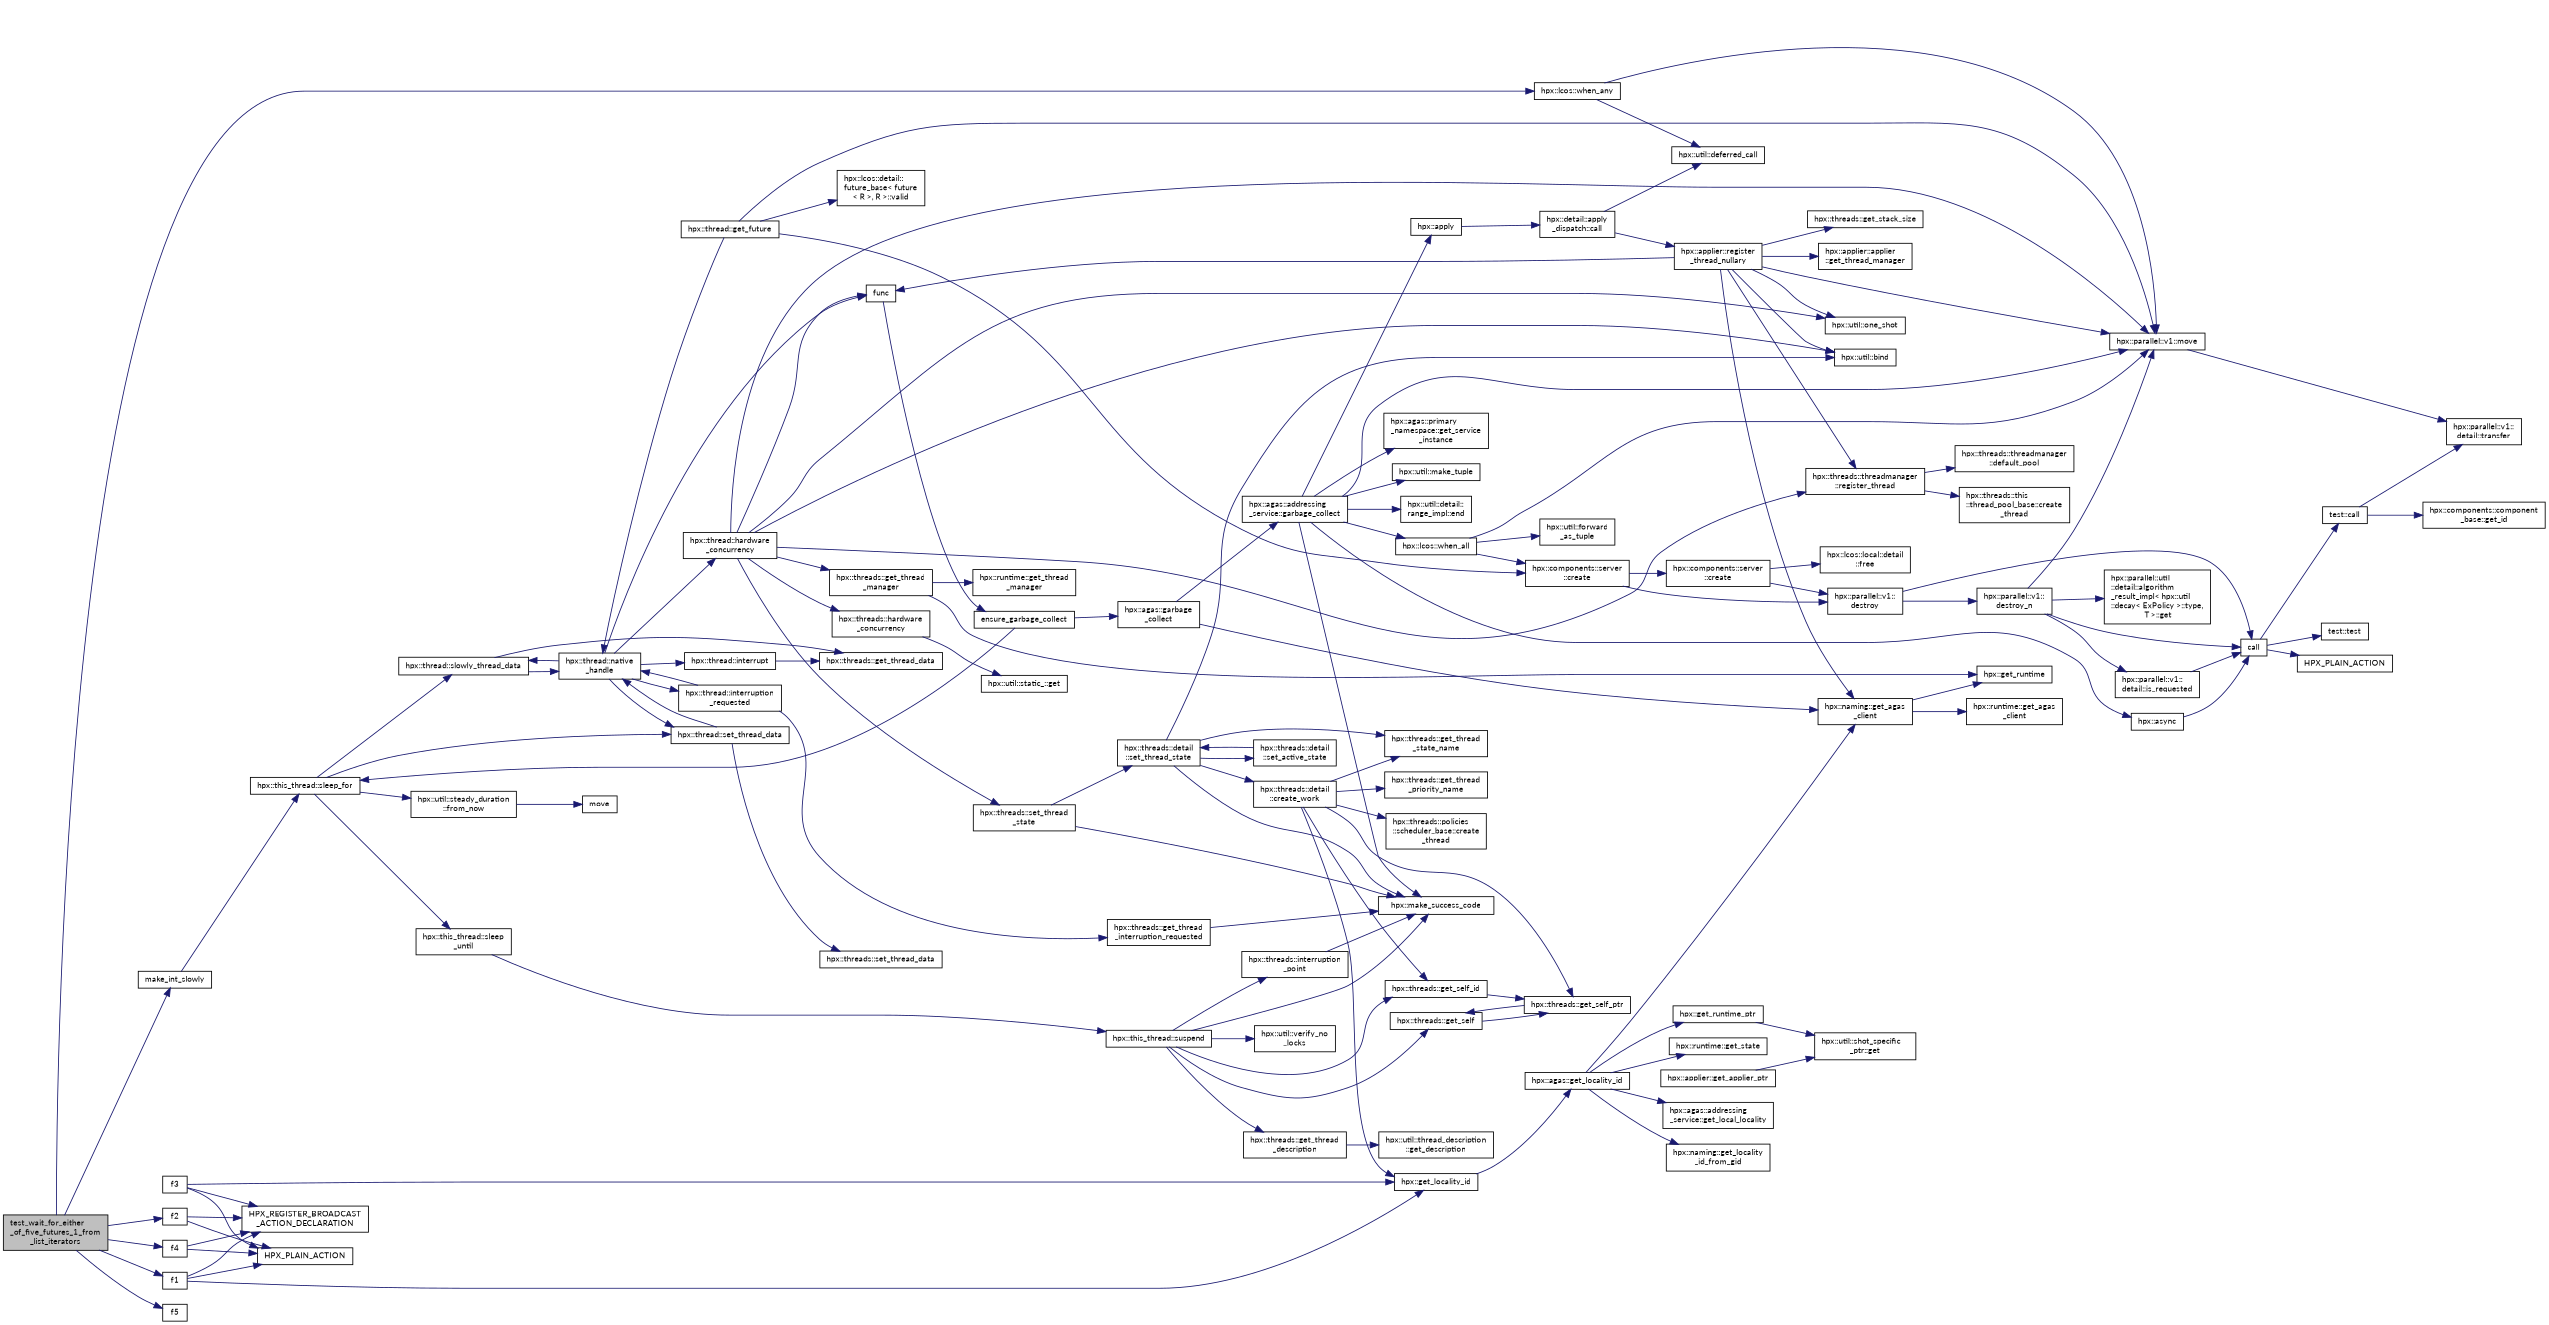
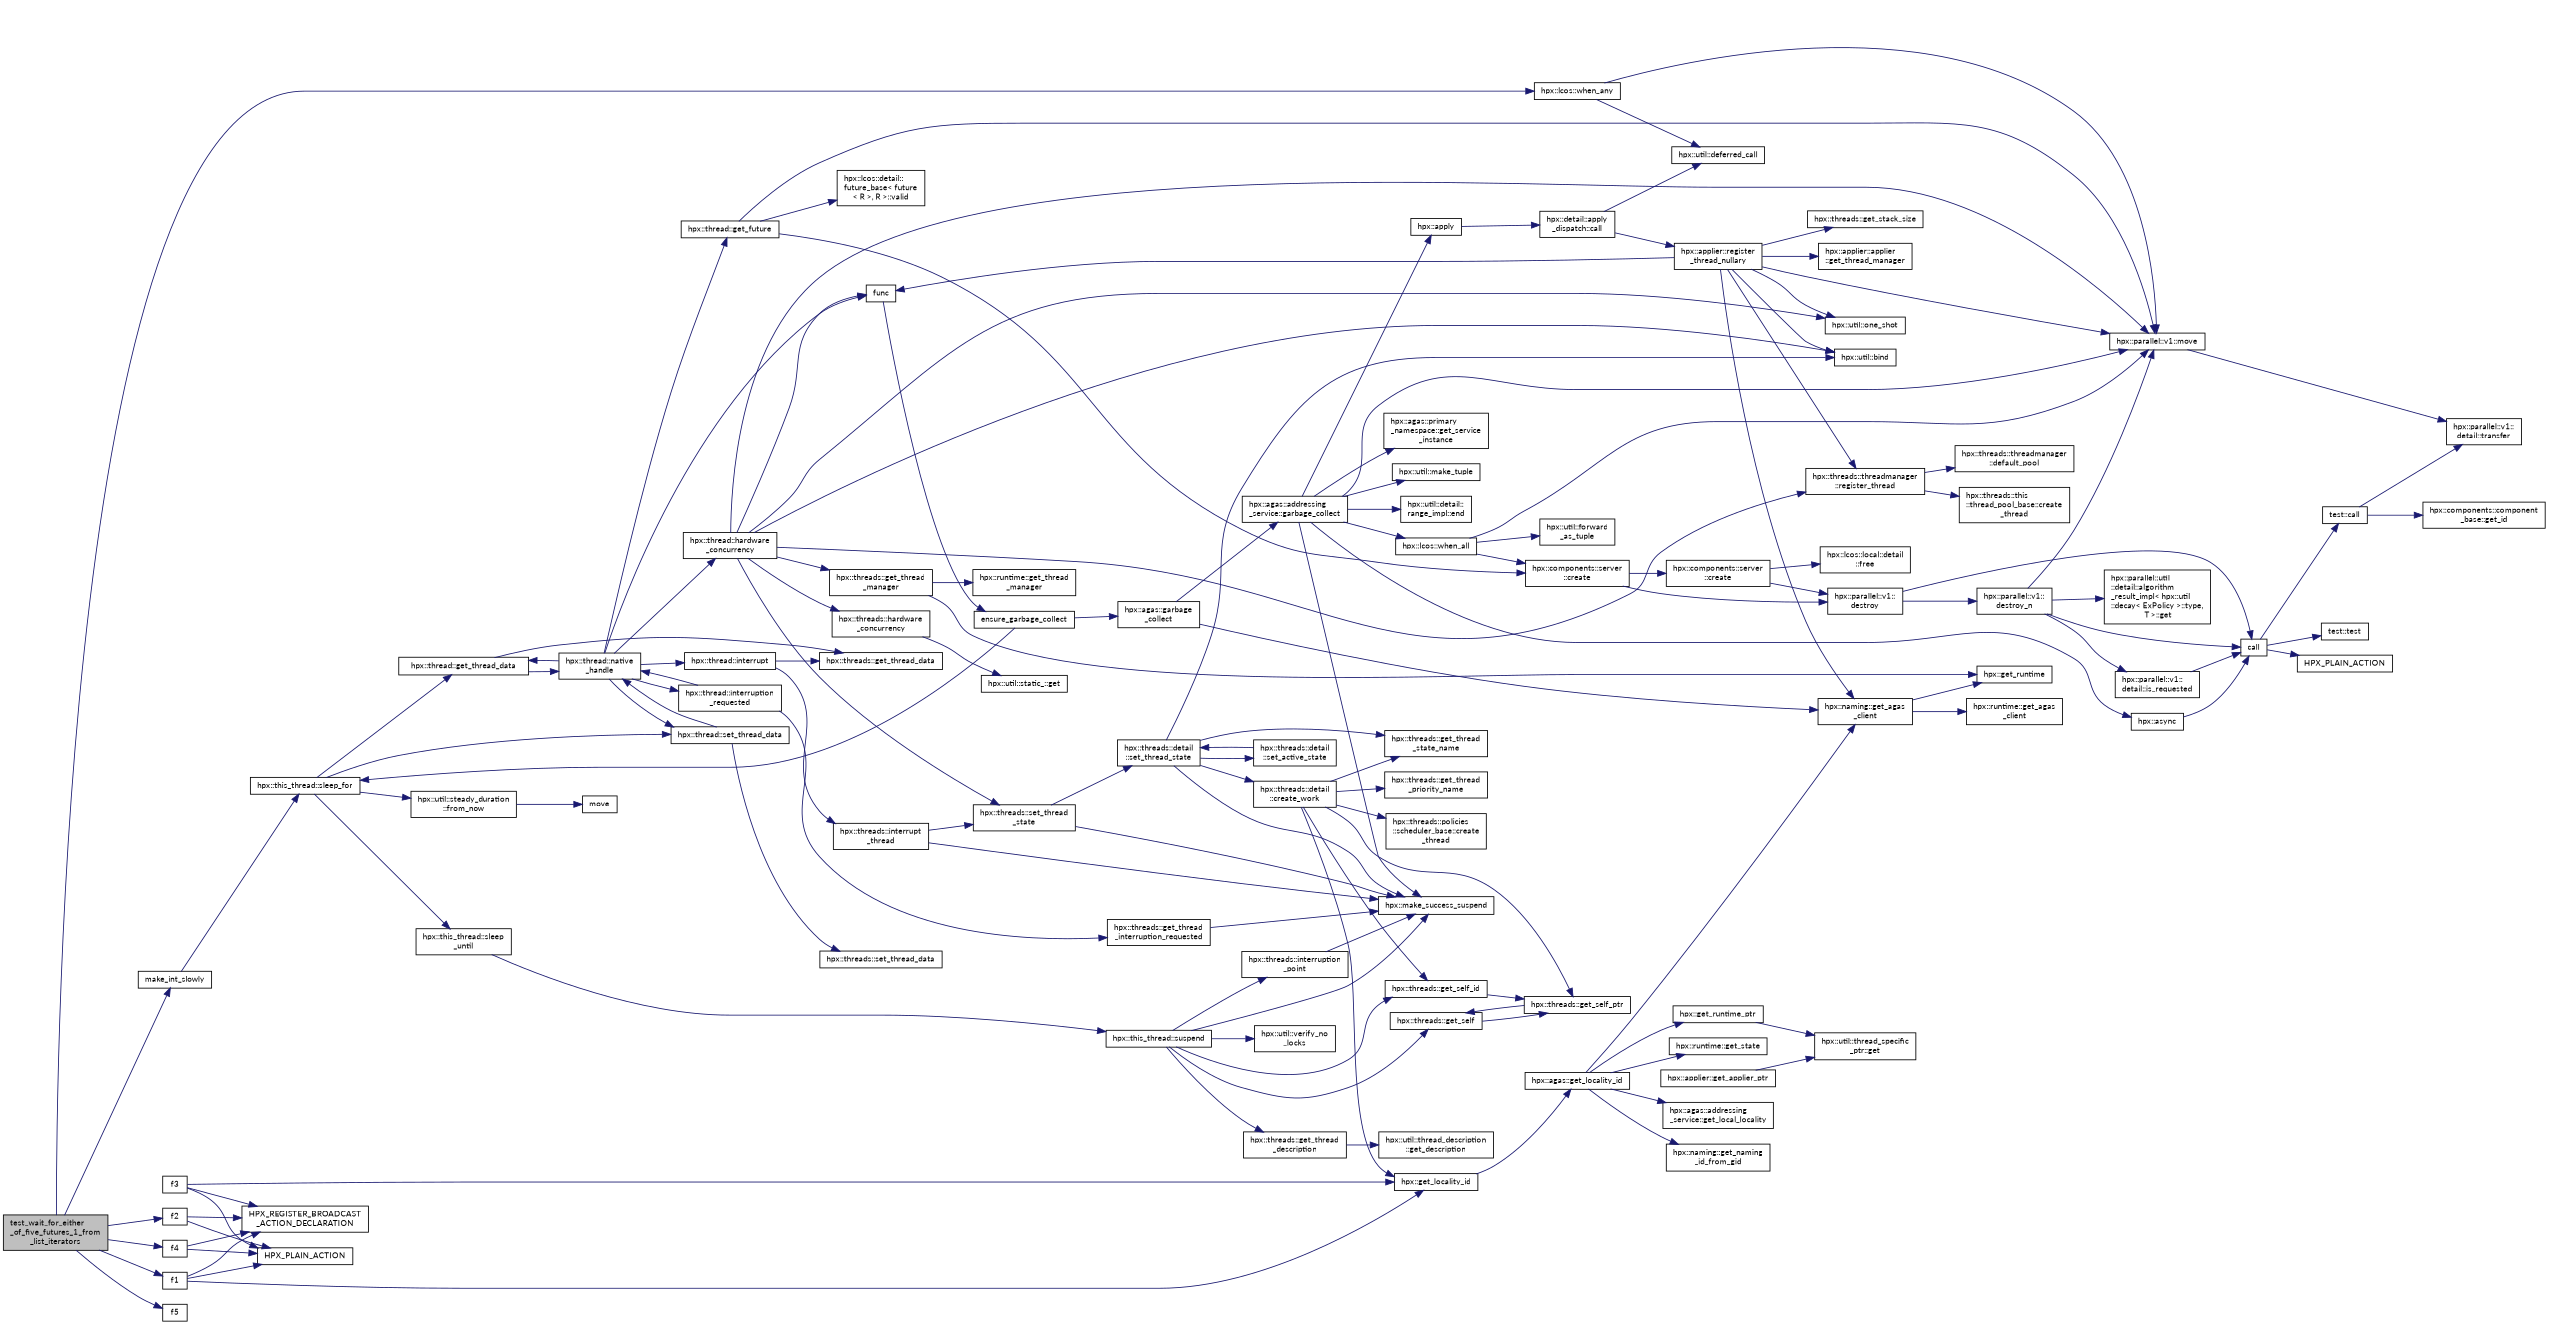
edge "hpx::thread::get_future" -> "hpx::thread::native _handle": reversed
node "hpx::thread::slowly_thread_data": label "hpx::thread::slowly_thread_data" -> "hpx::thread::get_thread_data"
node "hpx::threads::interrupt _thread": added
node "hpx::make_success_code": label "hpx::make_success_code" -> "hpx::make_success_suspend"
node "hpx::util::shot_specific _ptr::get": label "hpx::util::shot_specific _ptr::get" -> "hpx::util::thread_specific _ptr::get"
node "hpx::naming::get_locality _id_from_gid": label "hpx::naming::get_locality _id_from_gid" -> "hpx::naming::get_naming _id_from_gid"
